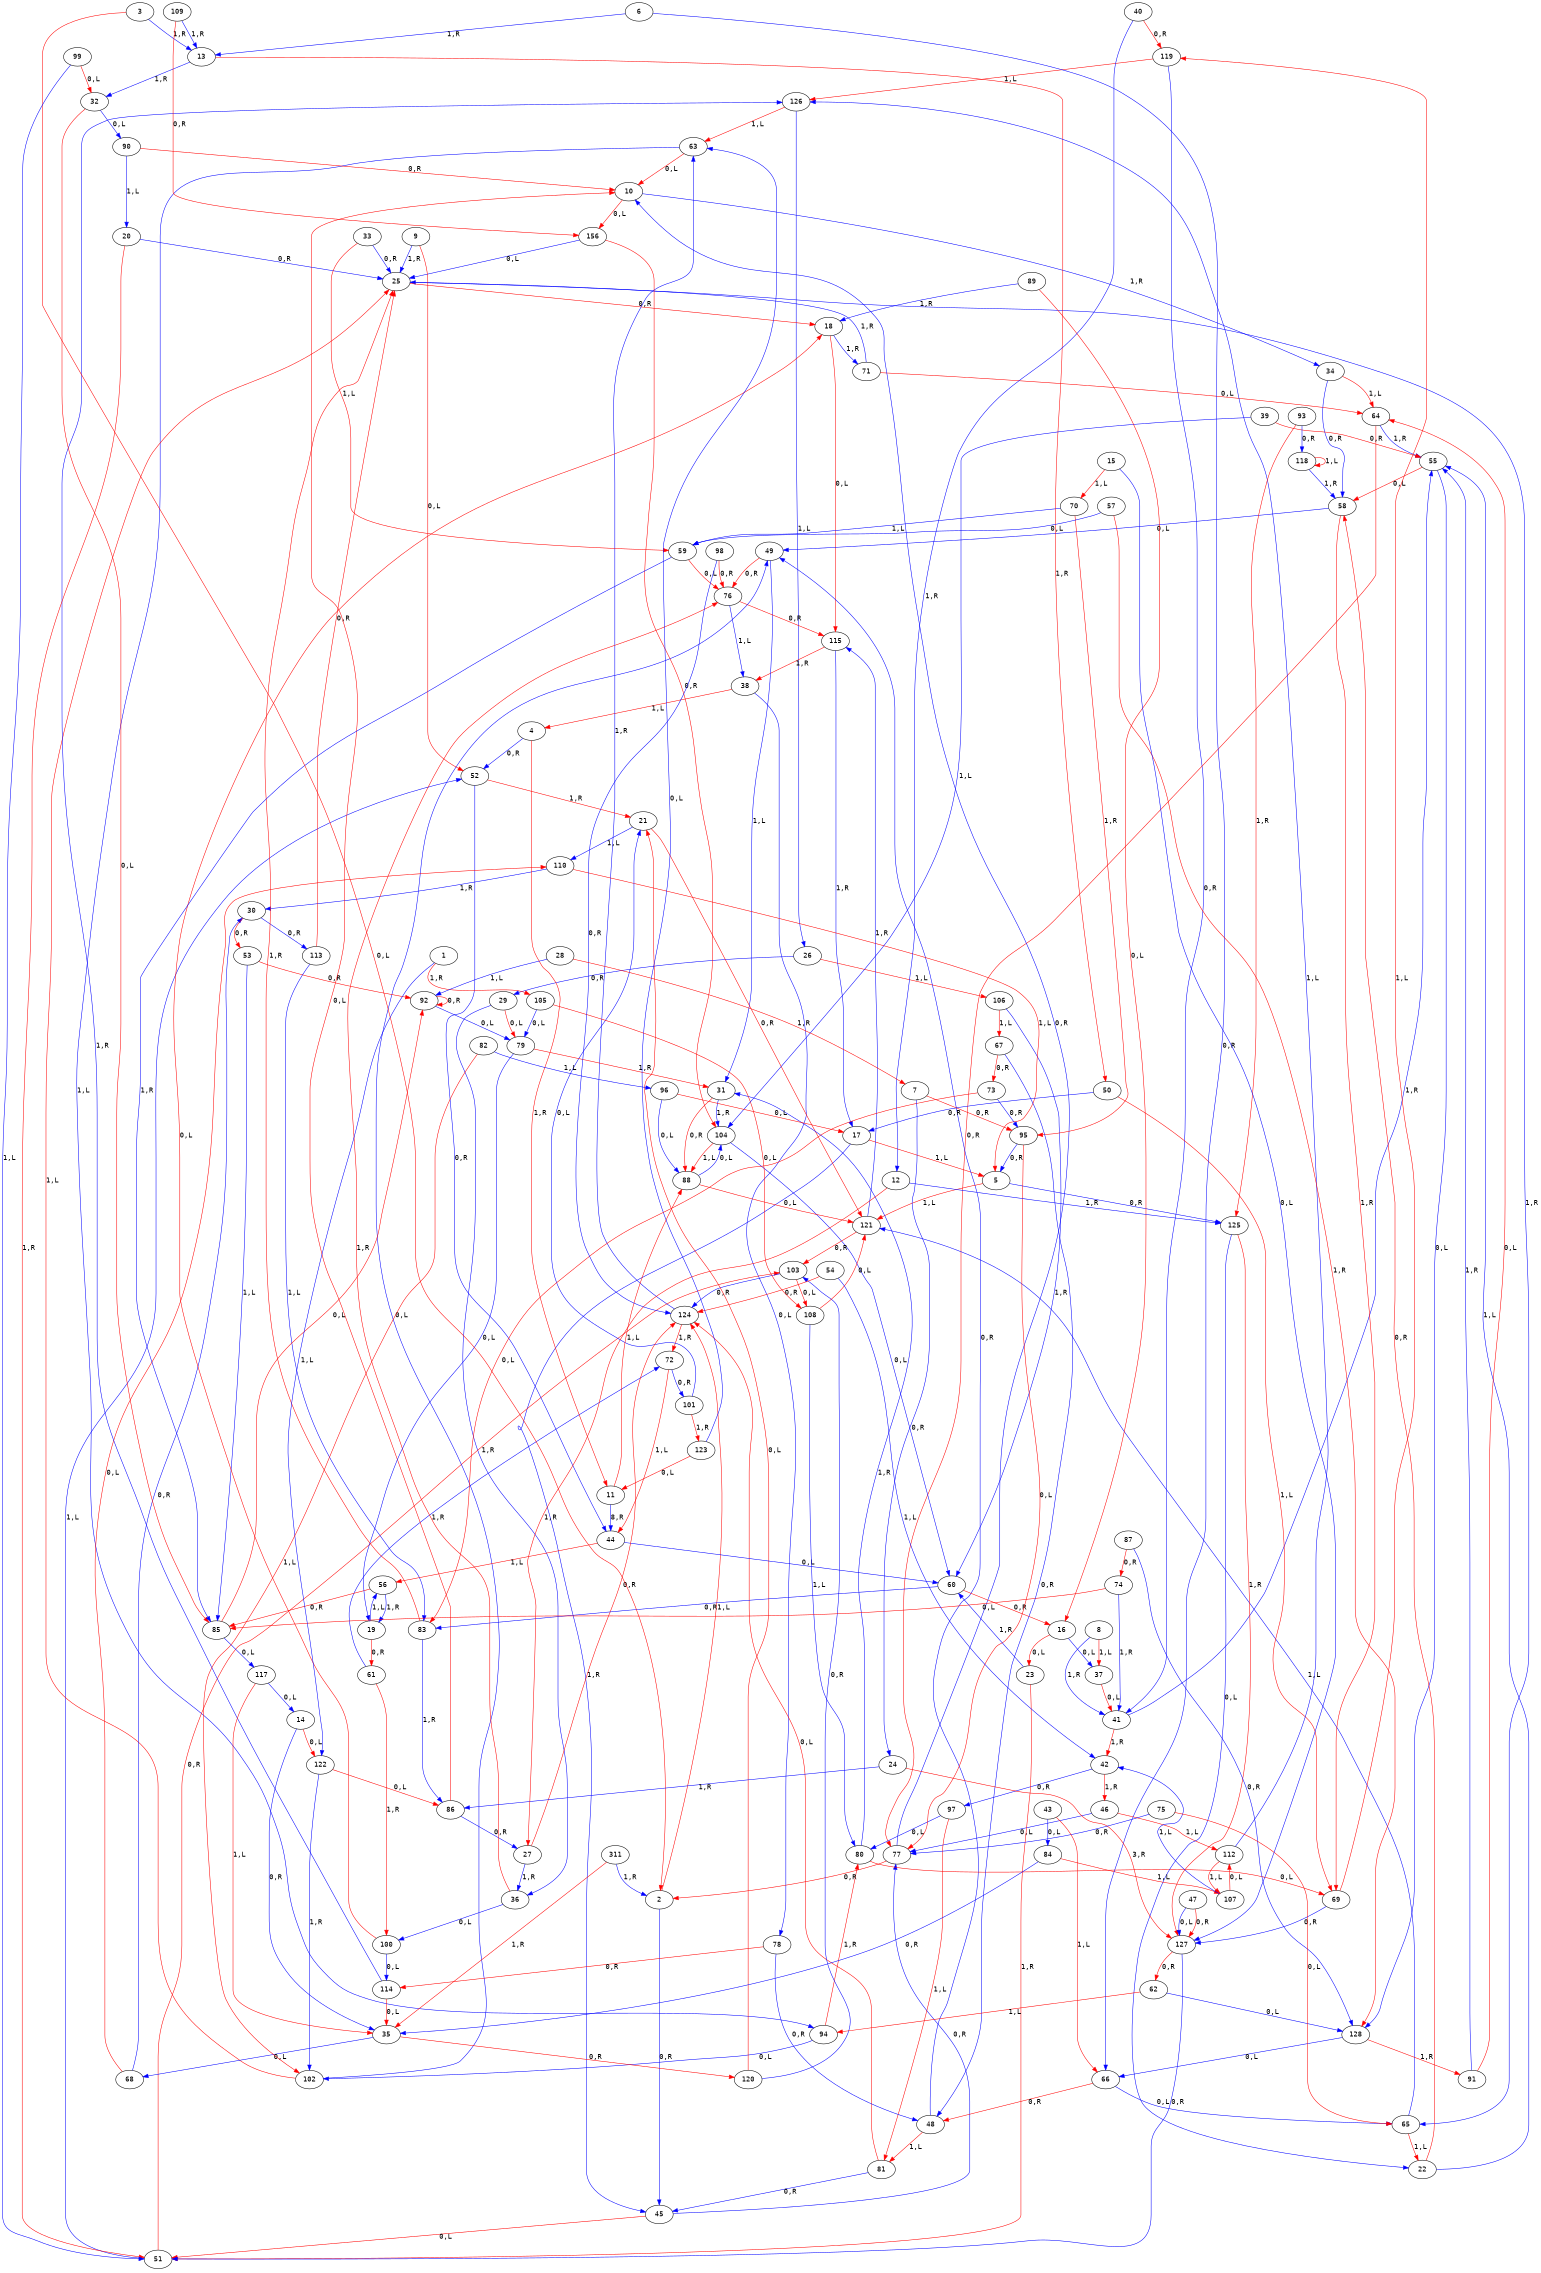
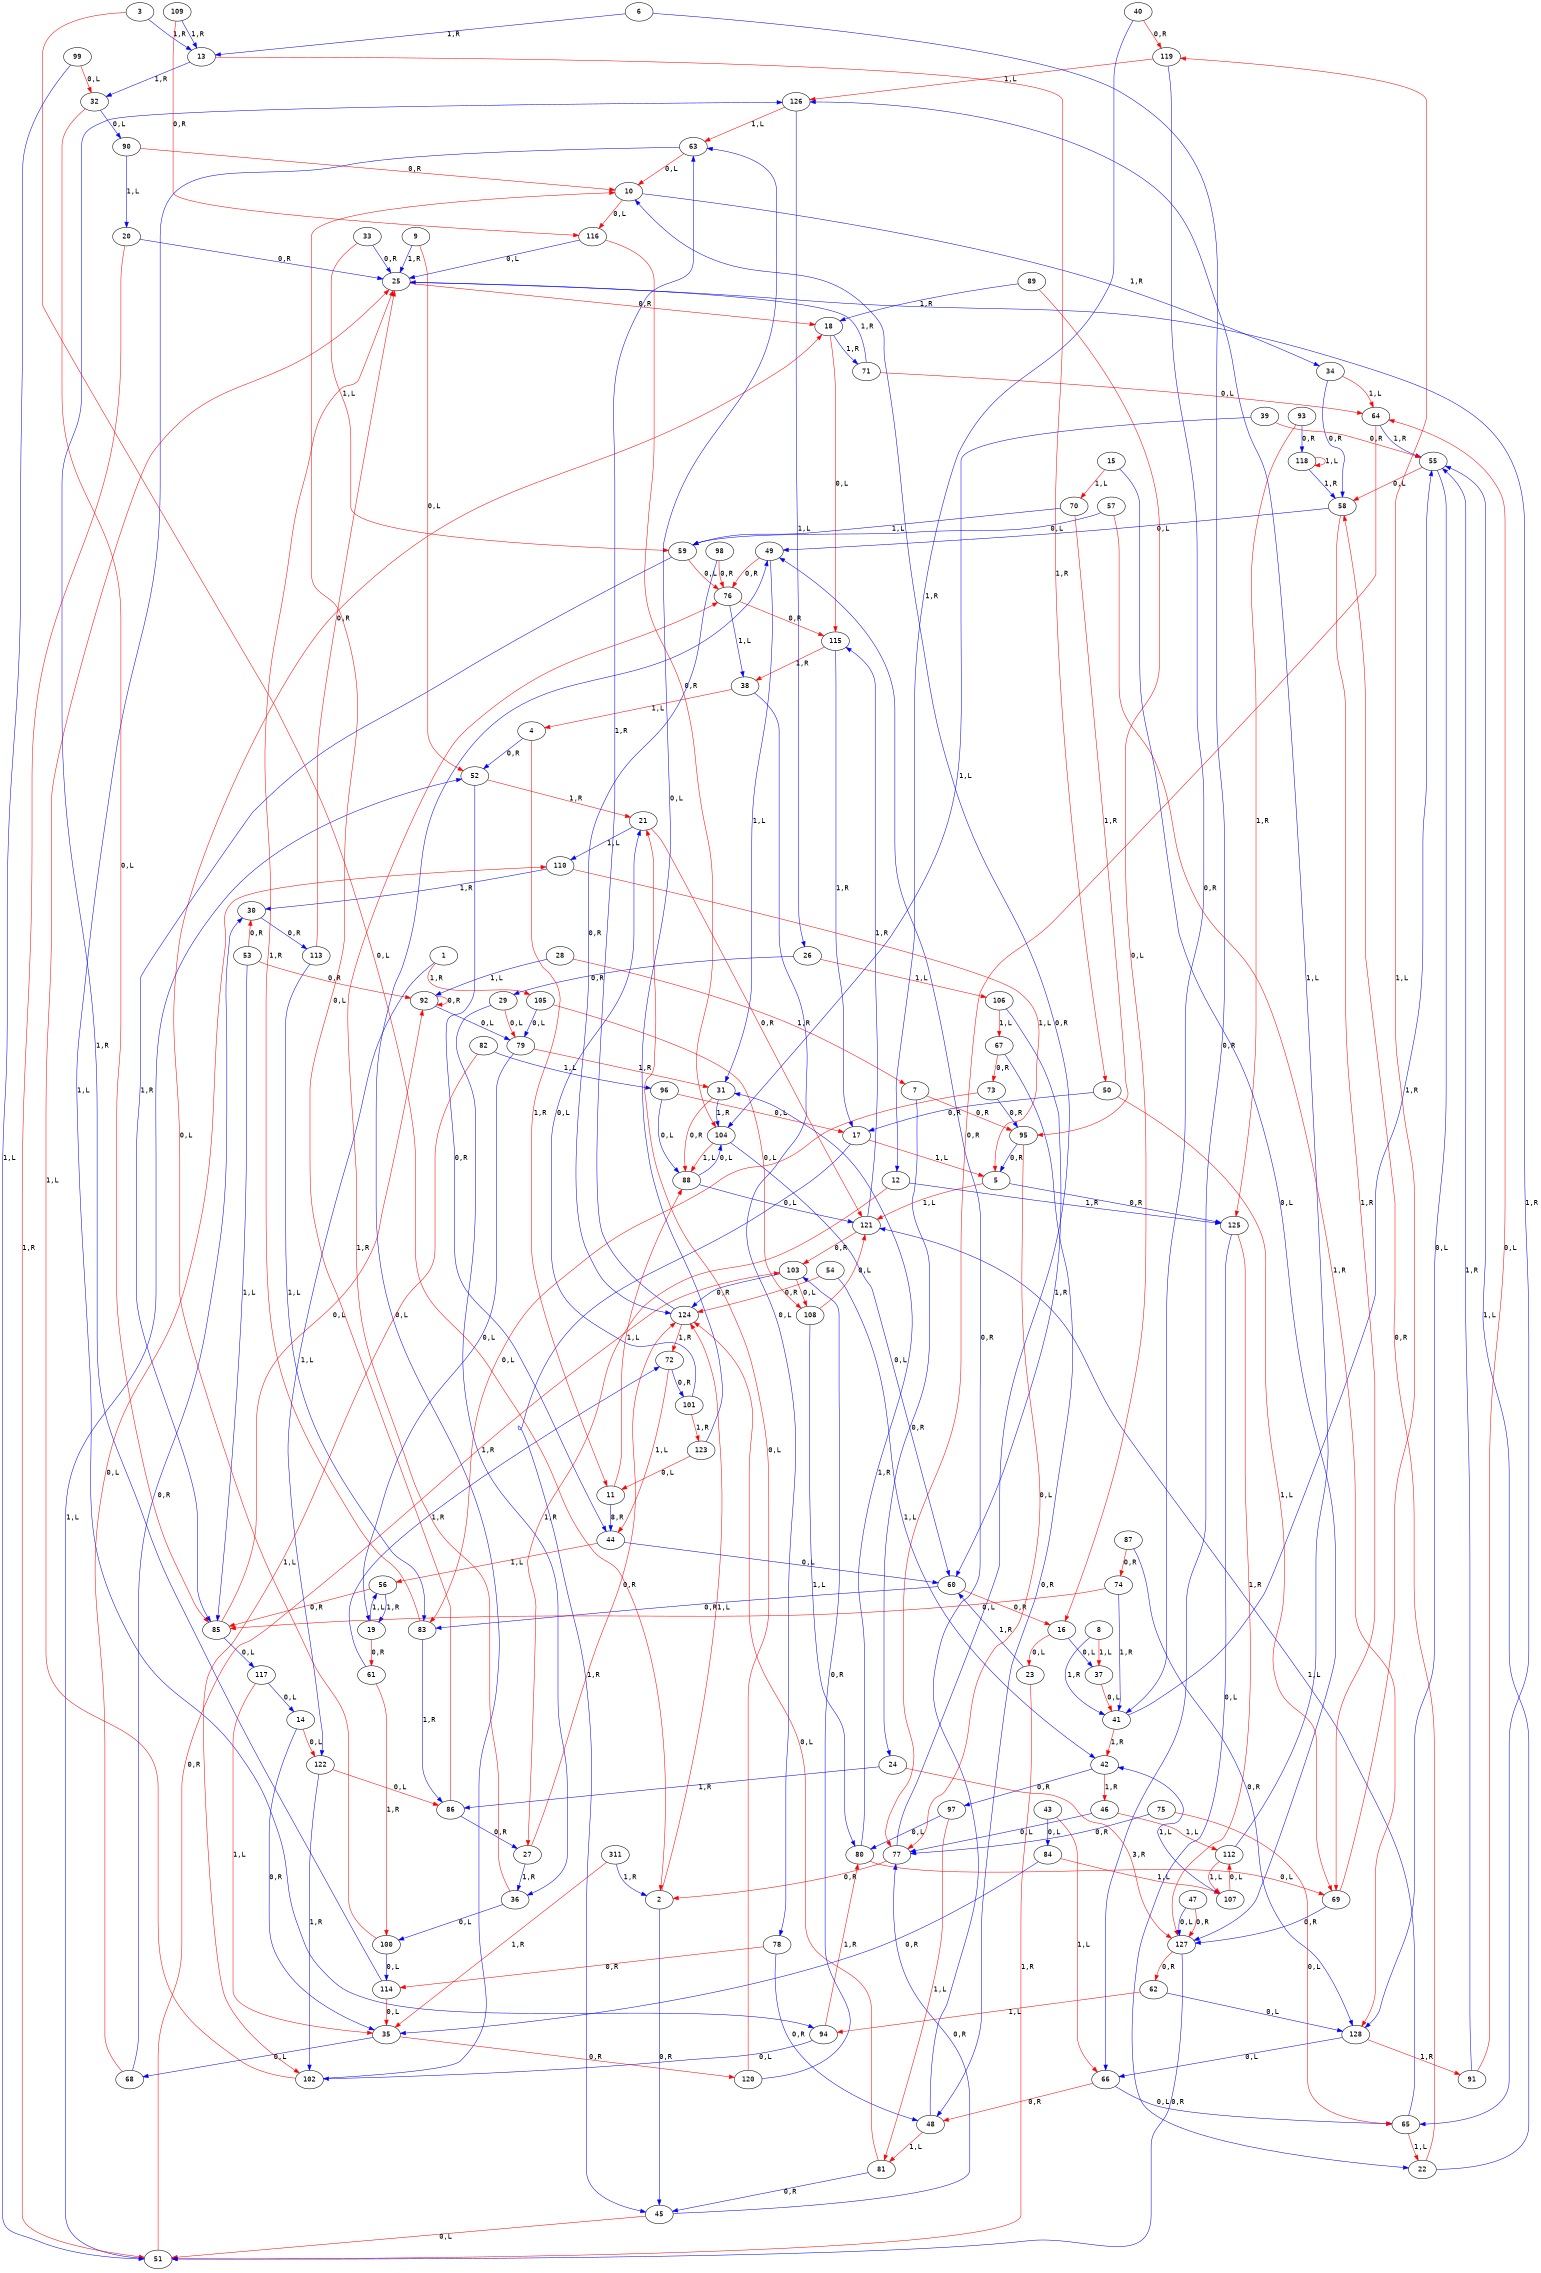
node "156": label "156" -> "116"
edge "30" -> "53": reversed
edge "88" -> "121": color red -> blue
